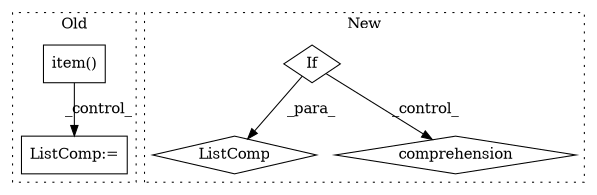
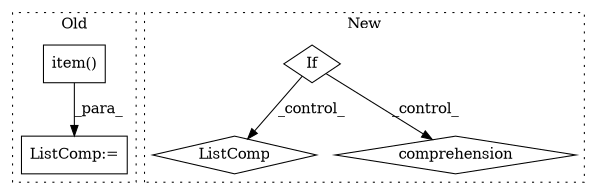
edge "item()" -> "ListComp:=": label "_control_" -> "_para_"
edge "If" -> "ListComp": label "_para_" -> "_control_"
